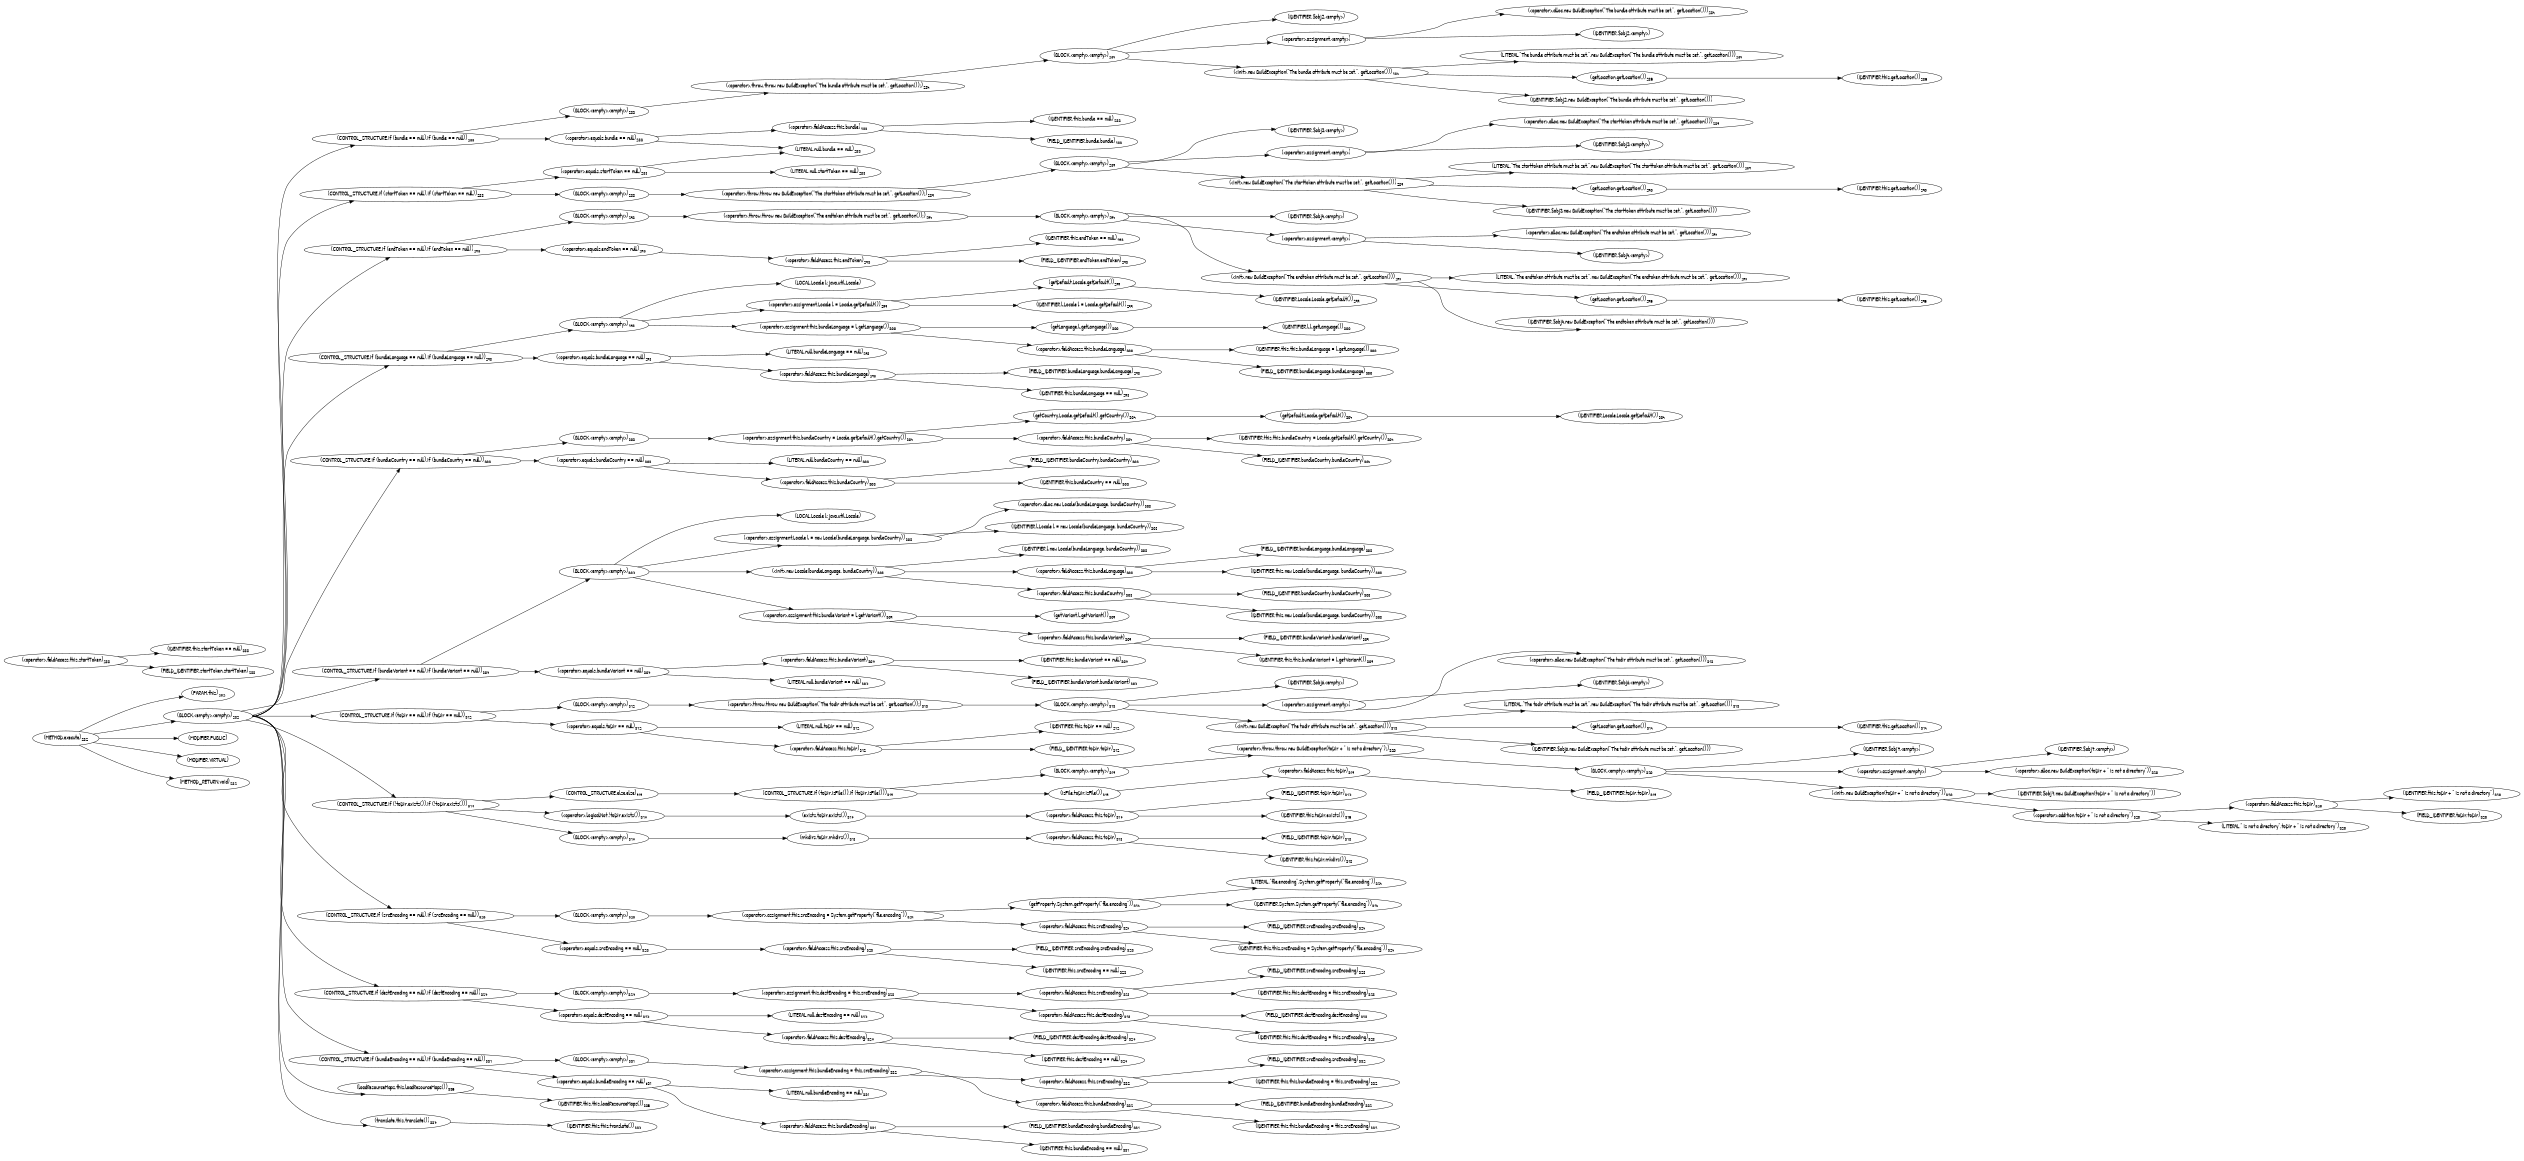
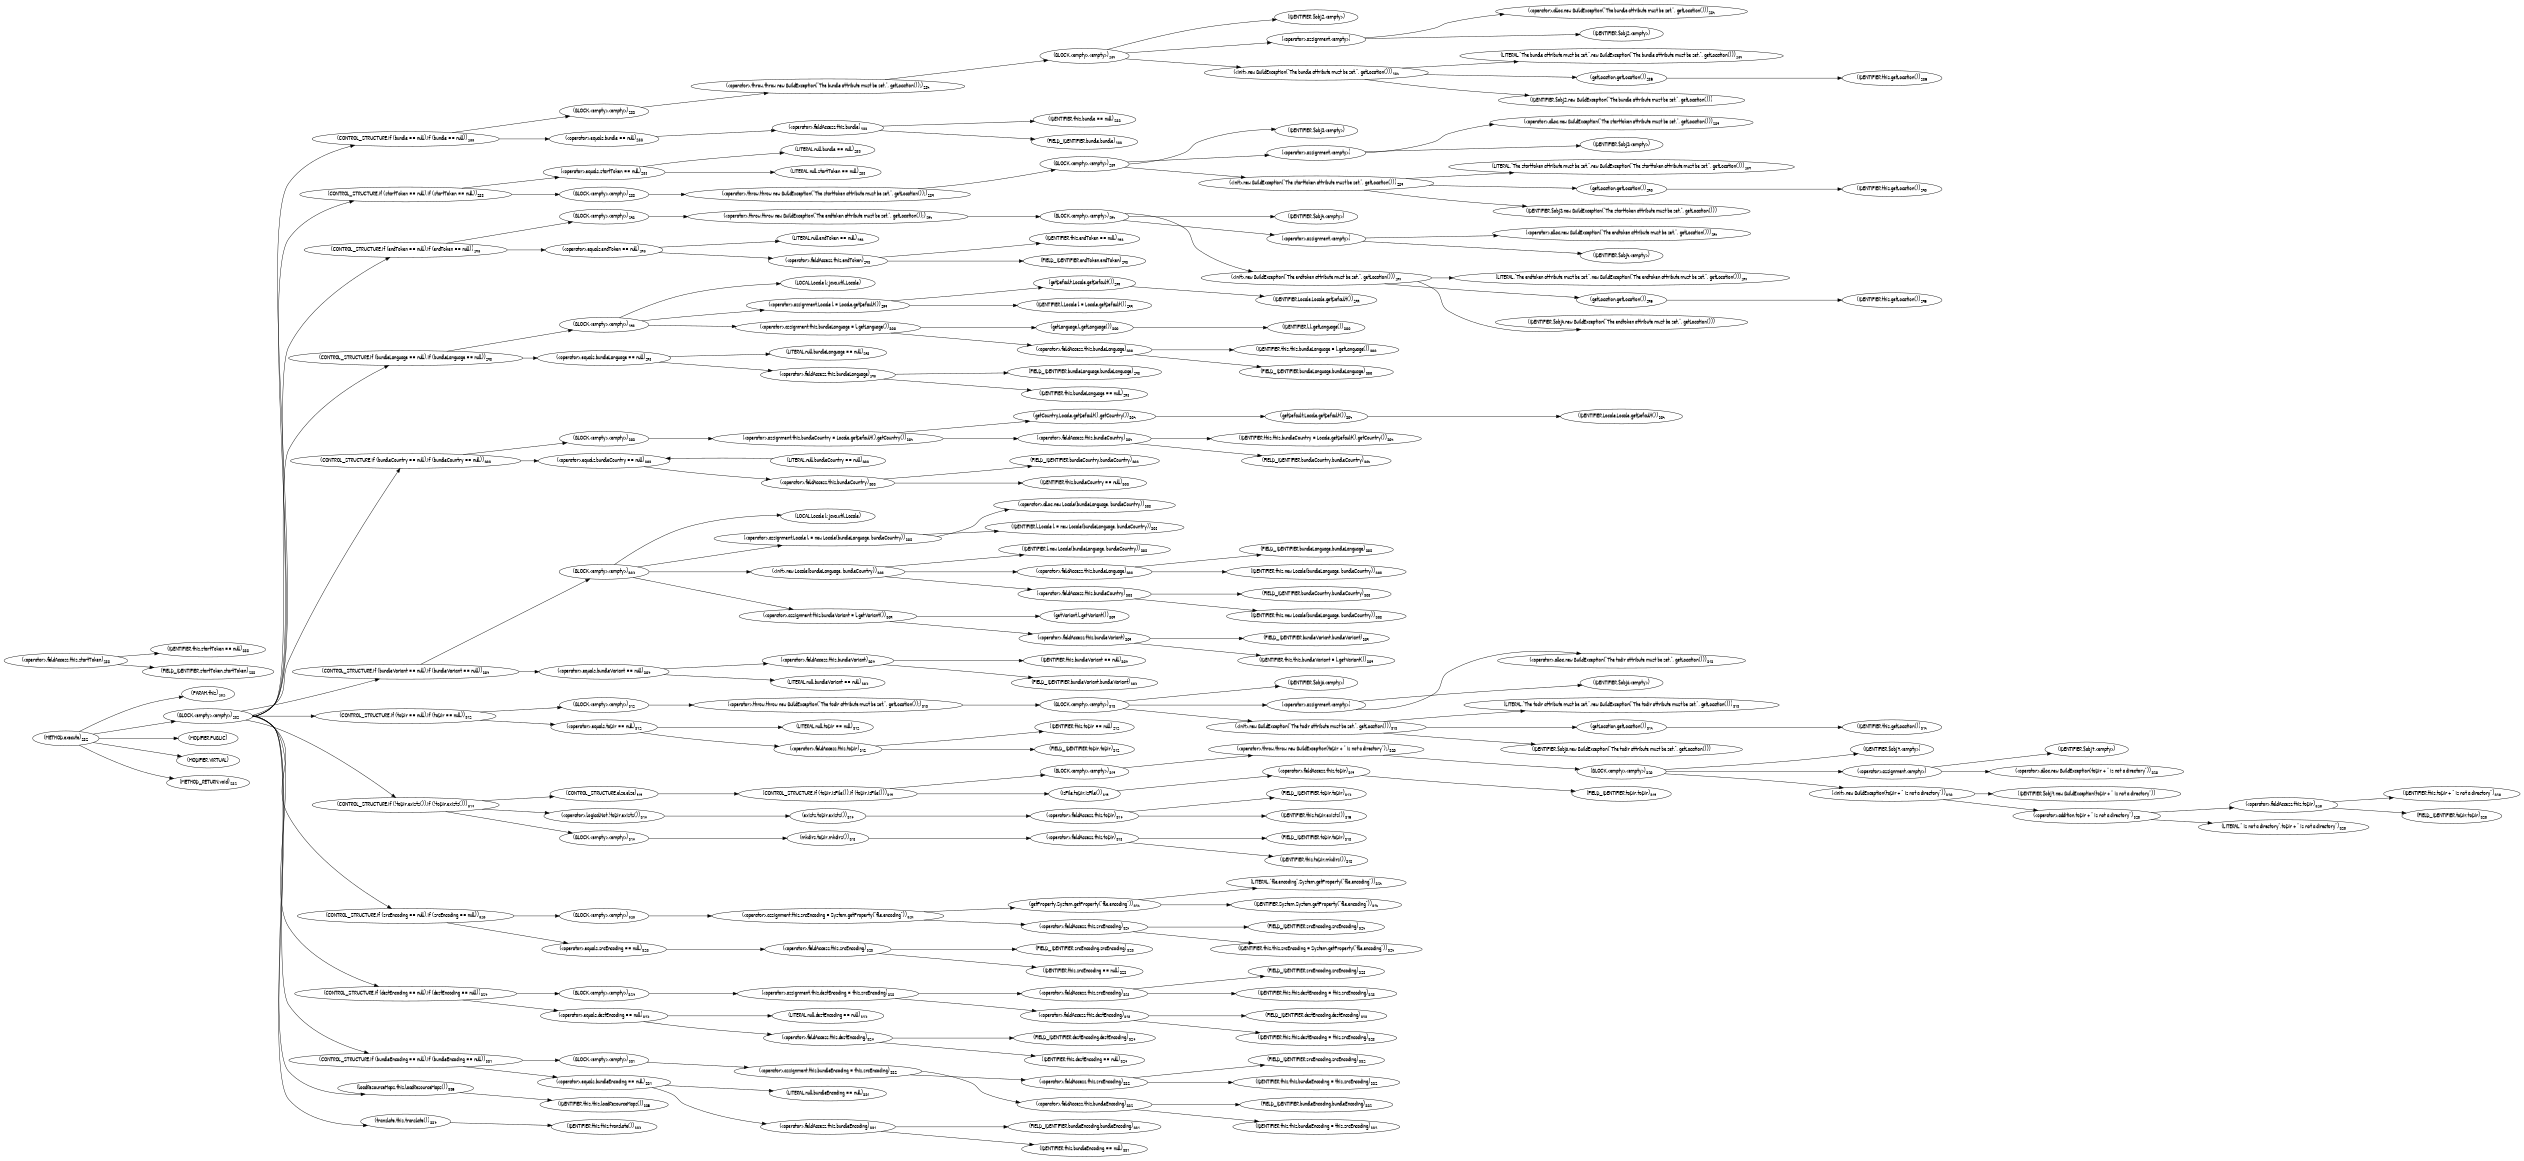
edge "(<operator>.equals,bundle == null)" -> "(LITERAL,null,bundle == null)": removed
node "(LITERAL,null,endToken == null)": added
edge "(<operator>.equals,bundleCountry == null)" -> "(LITERAL,null,bundleCountry == null)": reversed
node "(<operator>.equals,bundleEncoding == null)": text "631" -> "331"
